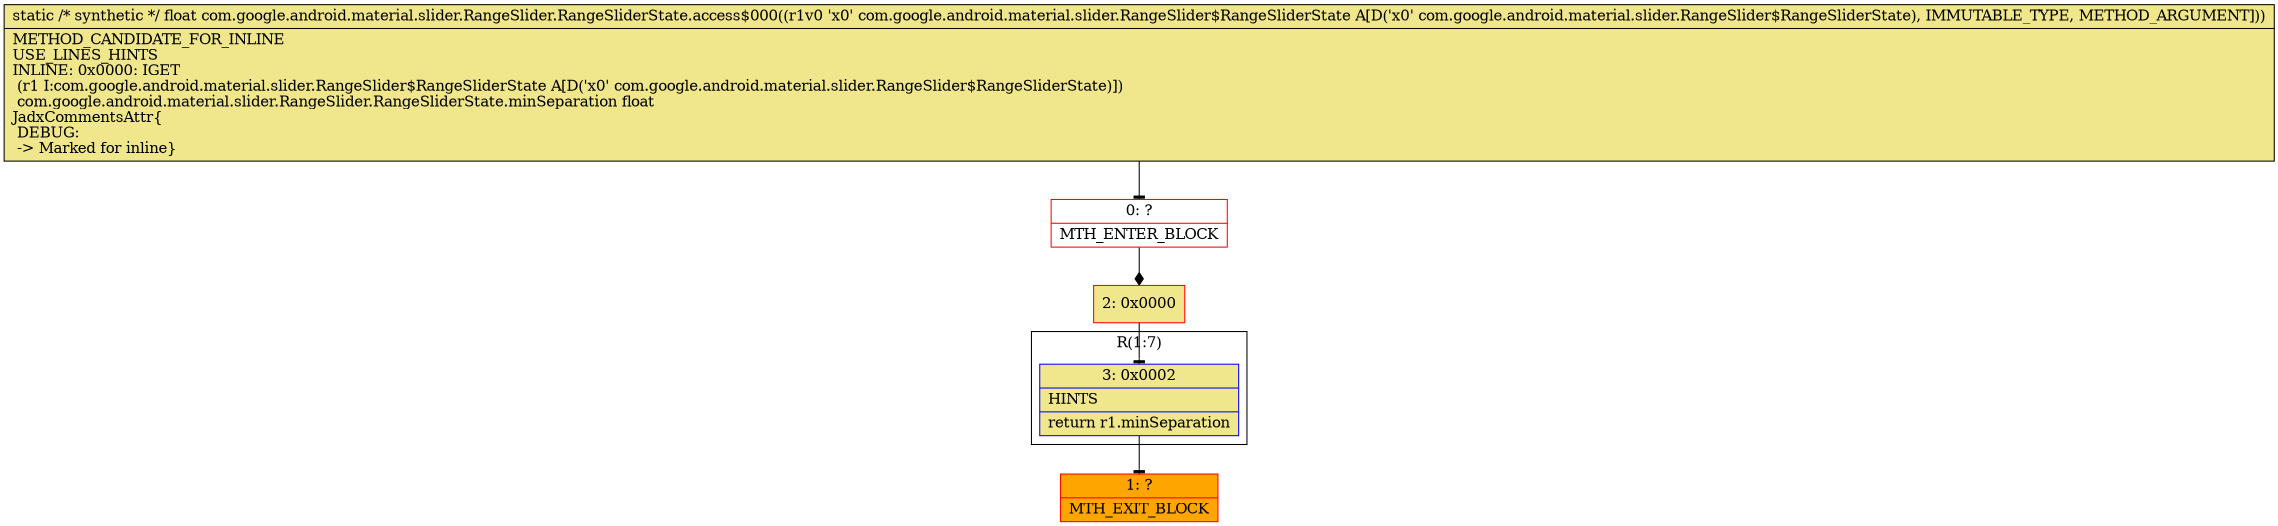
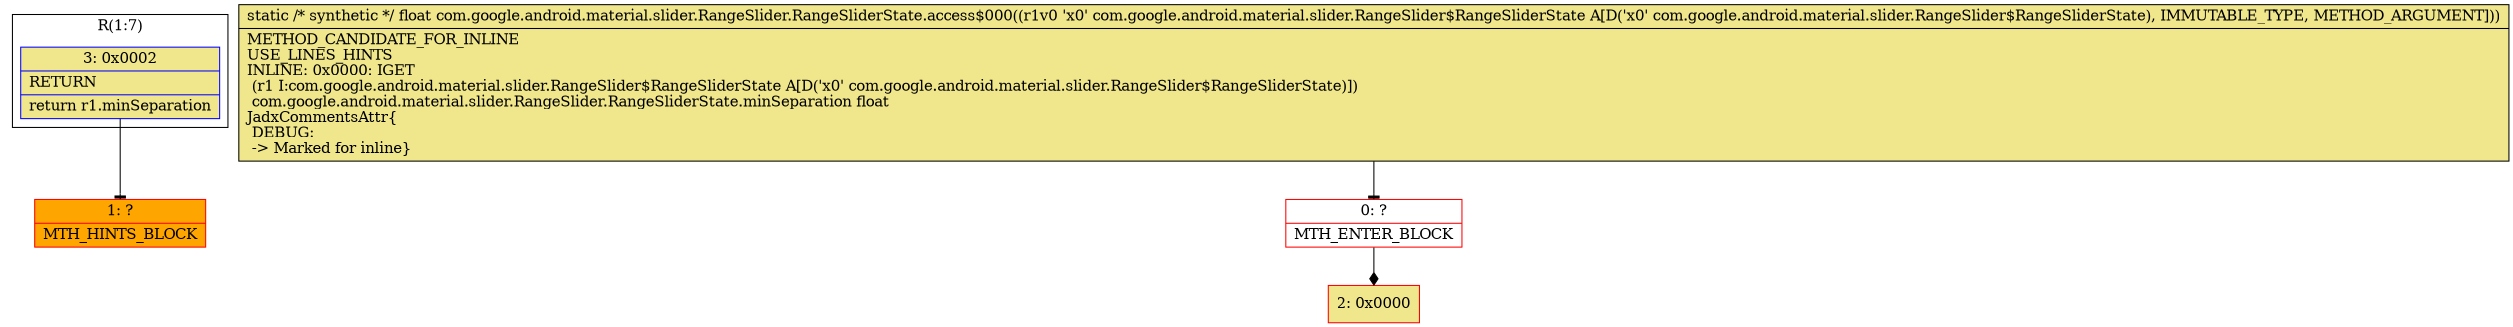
edge "2: 0x0000" -> "3: 0x0002": removed
node "3: 0x0002": text "HINTS" -> "RETURN"
node "1: ?": text "MTH_EXIT_BLOCK" -> "MTH_HINTS_BLOCK"
